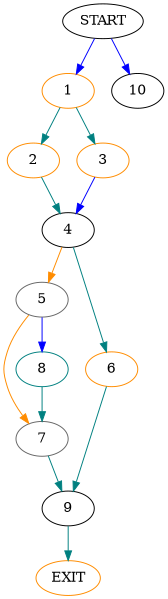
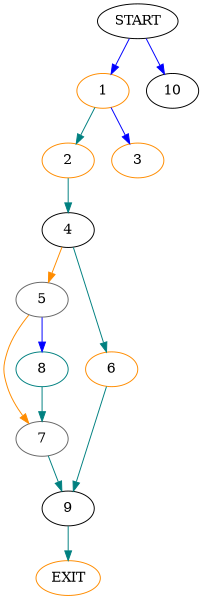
edge "1" -> "3": color teal -> blue
edge "3" -> "4": removed
